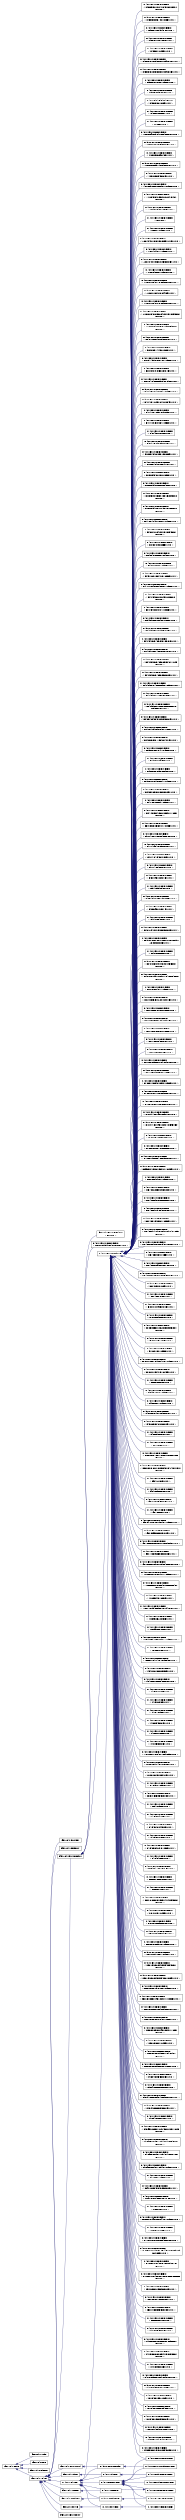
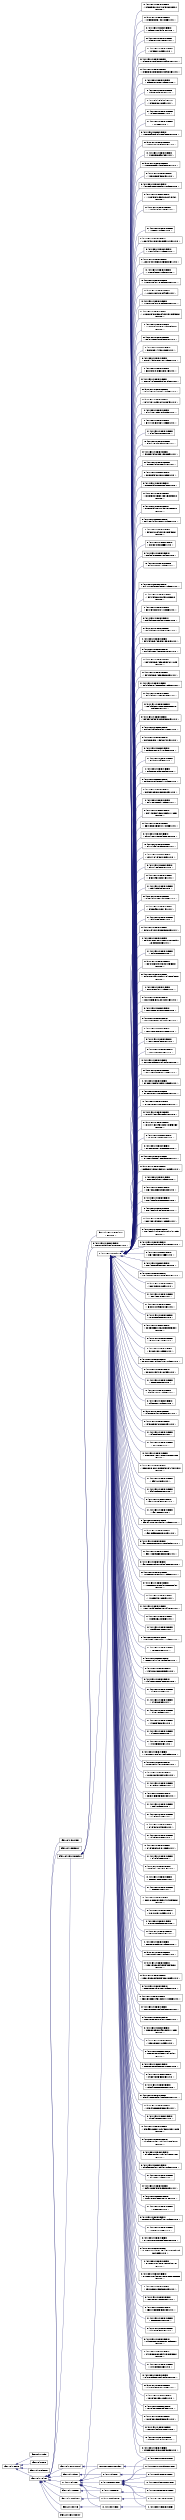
node "Pylon::IEnumParameterT < EnumT >": removed
node "Pylon::IEnumParameterT < BslExposureTimeModeEnums >": removed
node "Pylon::ICommandEx": label "Pylon::ICommandEx" -> "Enums::ICommandEx"
edge "Pylon::IIntegerEx" -> "Pylon::CIntegerParameter": reversed
